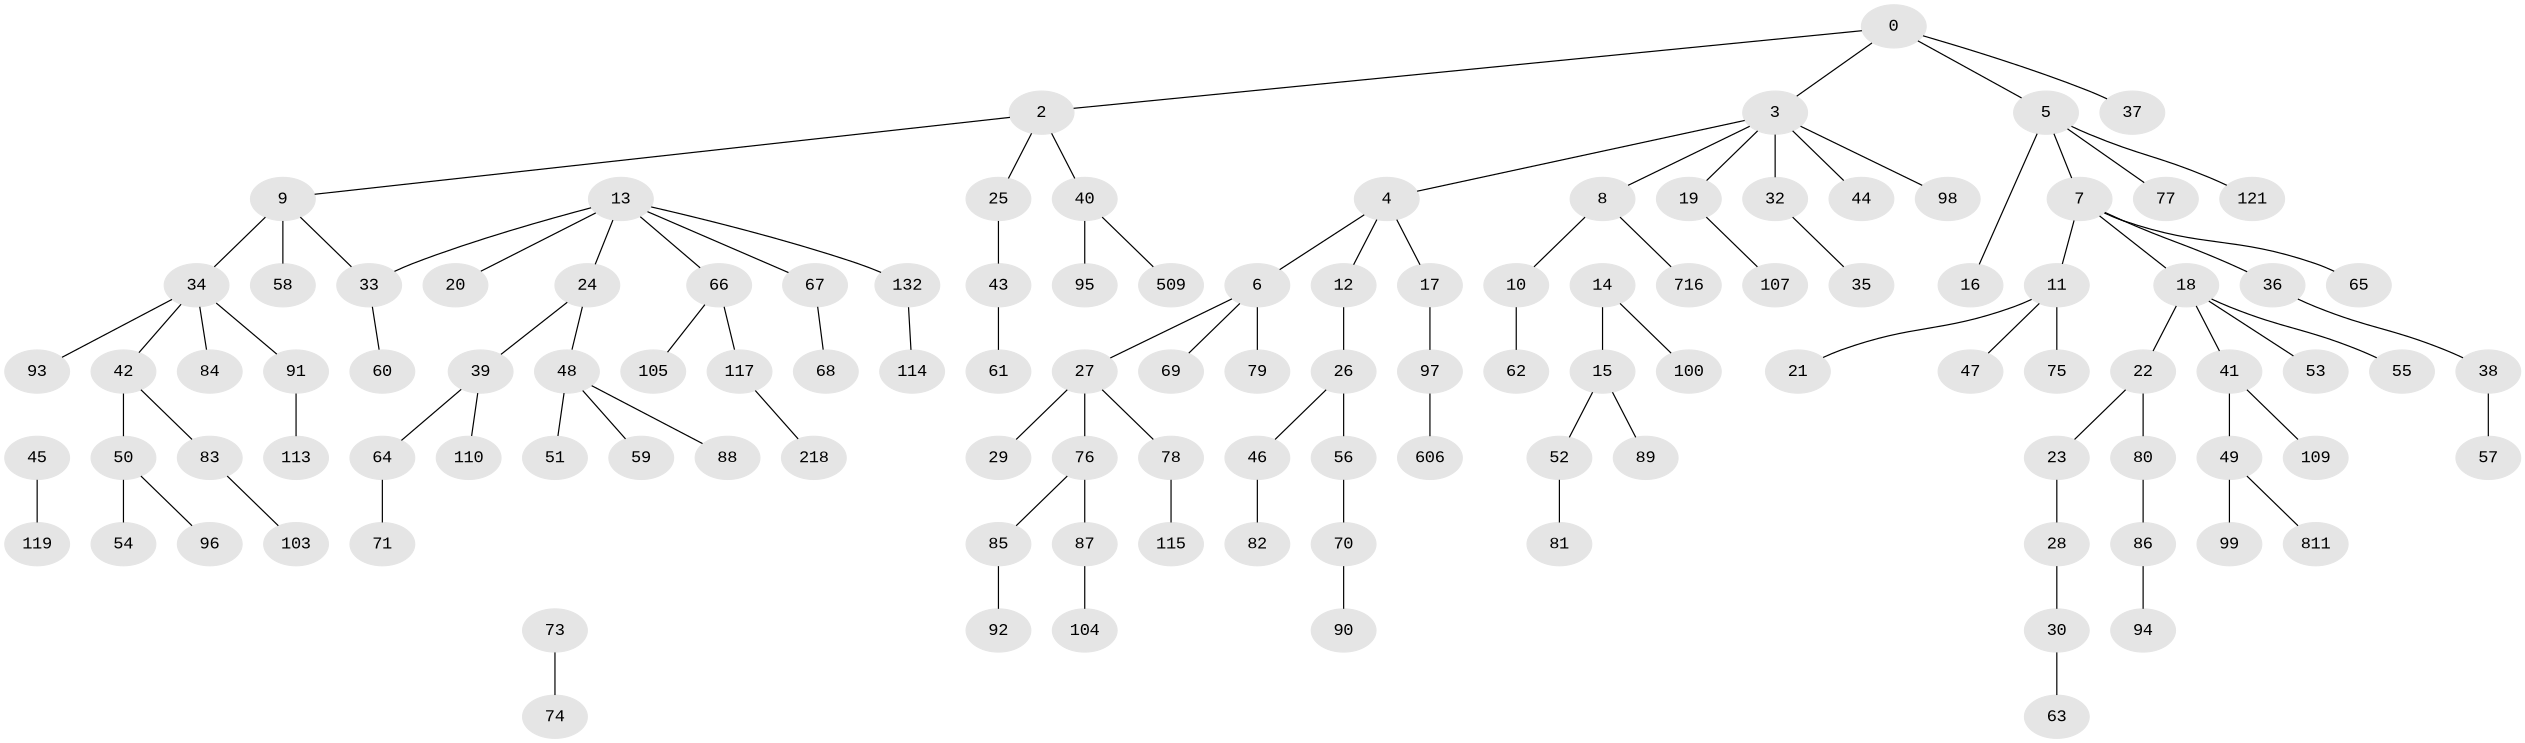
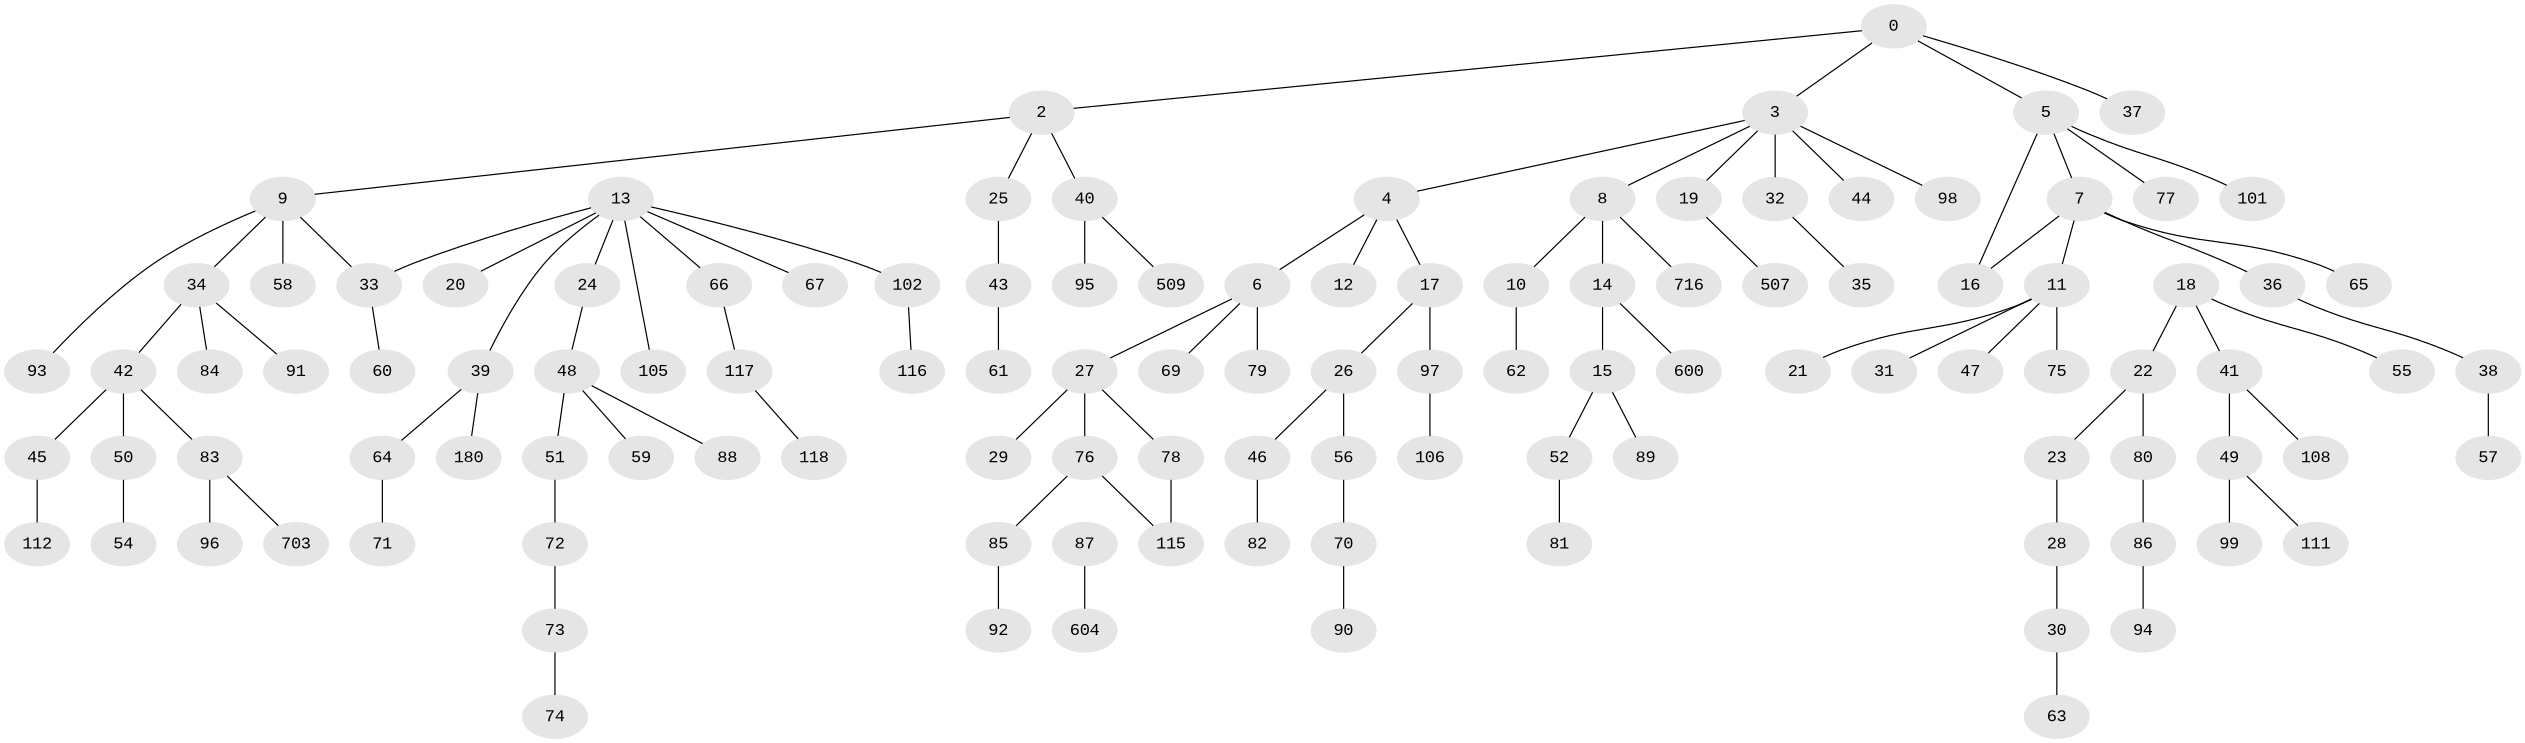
node "121": label "121" -> "101"
edge "8" -- "14": added
edge "7" -- "18": now "7" -- "16"
node "132": label "132" -> "102"
node "107": label "107" -> "507"
edge "34" -- "93": now "9" -- "93"
edge "24" -- "39": now "13" -- "39"
edge "66" -- "105": now "13" -- "105"
edge "12" -- "26": now "17" -- "26"
node "68": removed
node "114": label "114" -> "116"
node "100": label "100" -> "600"
node "31": added
node "53": removed
edge "42" -- "45": added
node "113": removed
node "110": label "110" -> "180"
node "218": label "218" -> "118"
node "606": label "606" -> "106"
node "109": label "109" -> "108"
edge "50" -- "96": now "83" -- "96"
edge "76" -- "87": now "76" -- "115"
node "119": label "119" -> "112"
node "103": label "103" -> "703"
node "72": added
node "811": label "811" -> "111"
node "104": label "104" -> "604"
